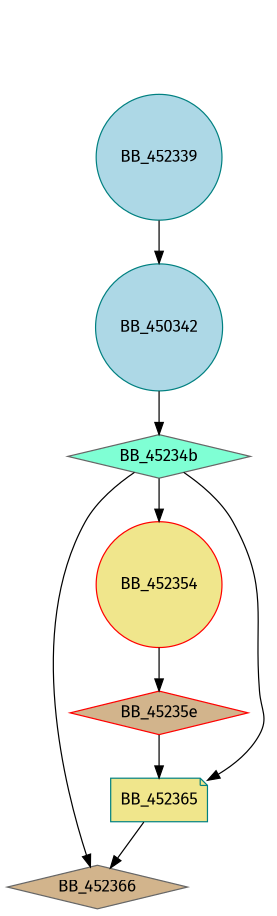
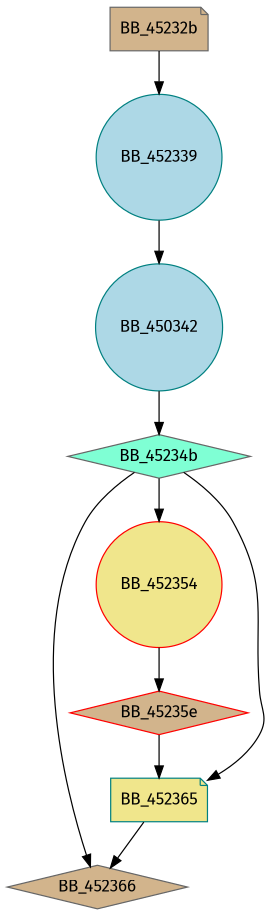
node "BB_45232b": added
